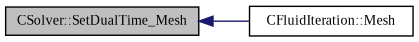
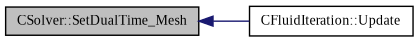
node "CFluidIteration::Mesh": label "CFluidIteration::Mesh" -> "CFluidIteration::Update"
